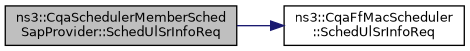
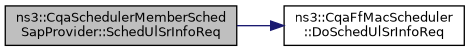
node "ns3::CqaFfMacScheduler ::SchedUlSrInfoReq": label "ns3::CqaFfMacScheduler ::SchedUlSrInfoReq" -> "ns3::CqaFfMacScheduler ::DoSchedUlSrInfoReq"
